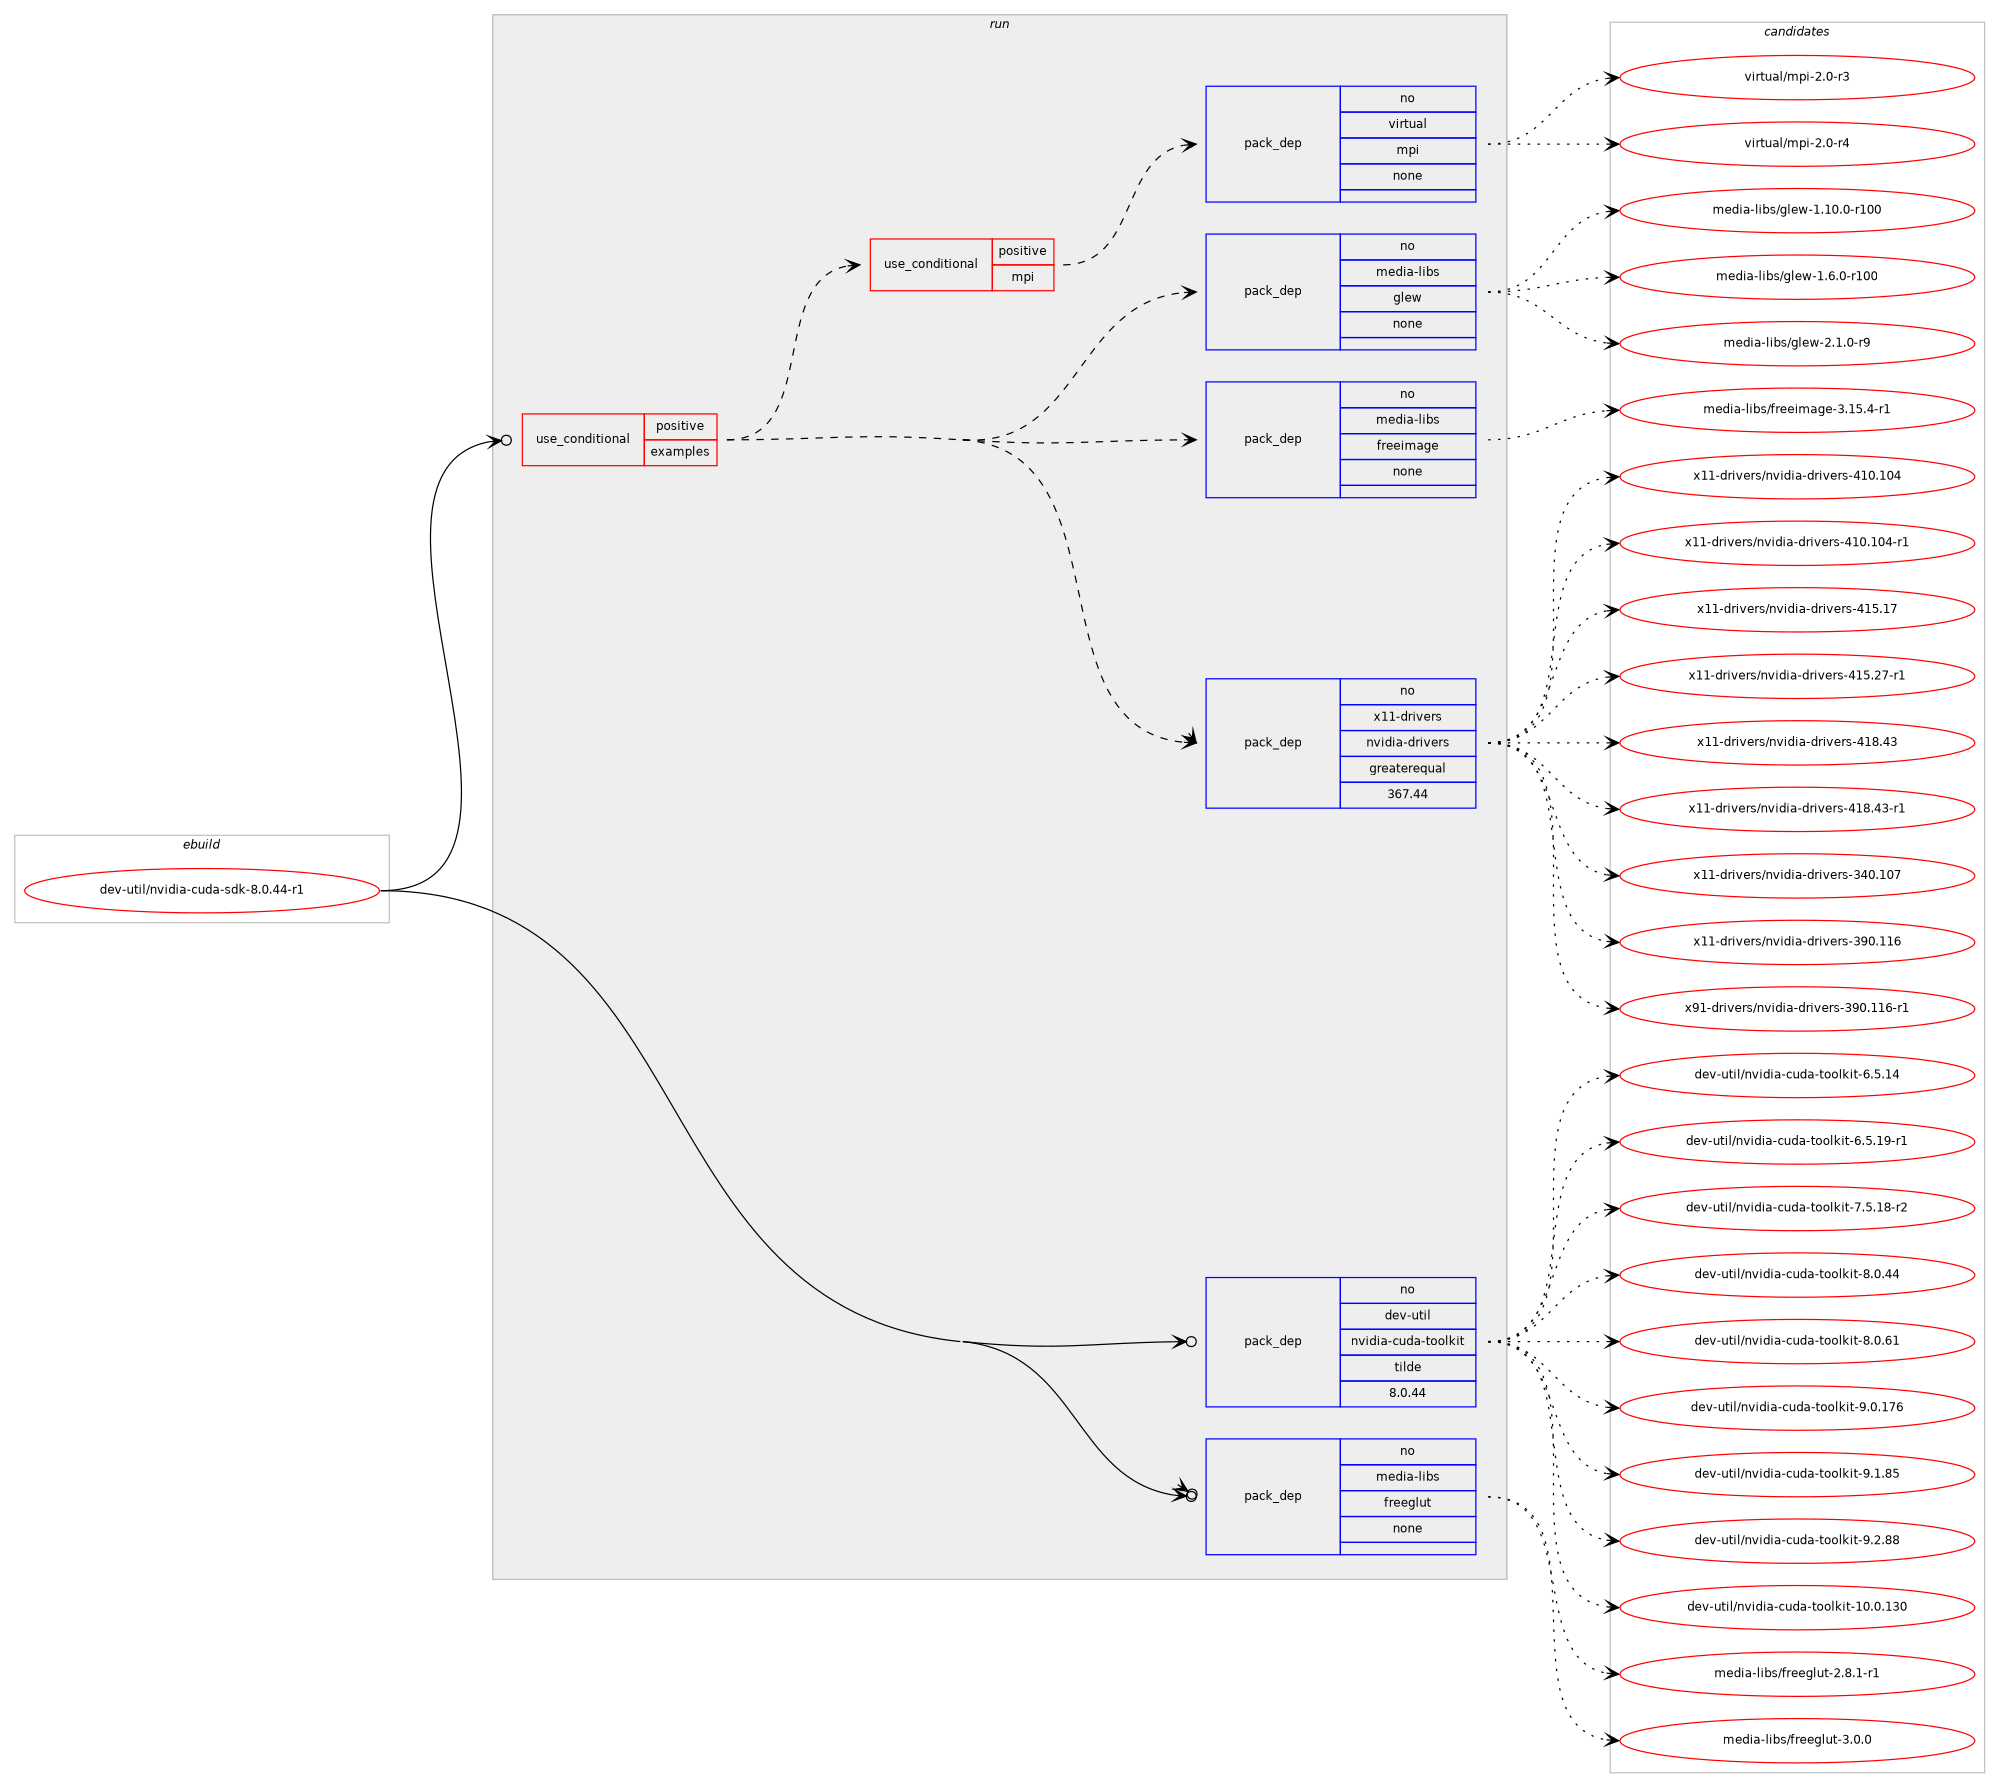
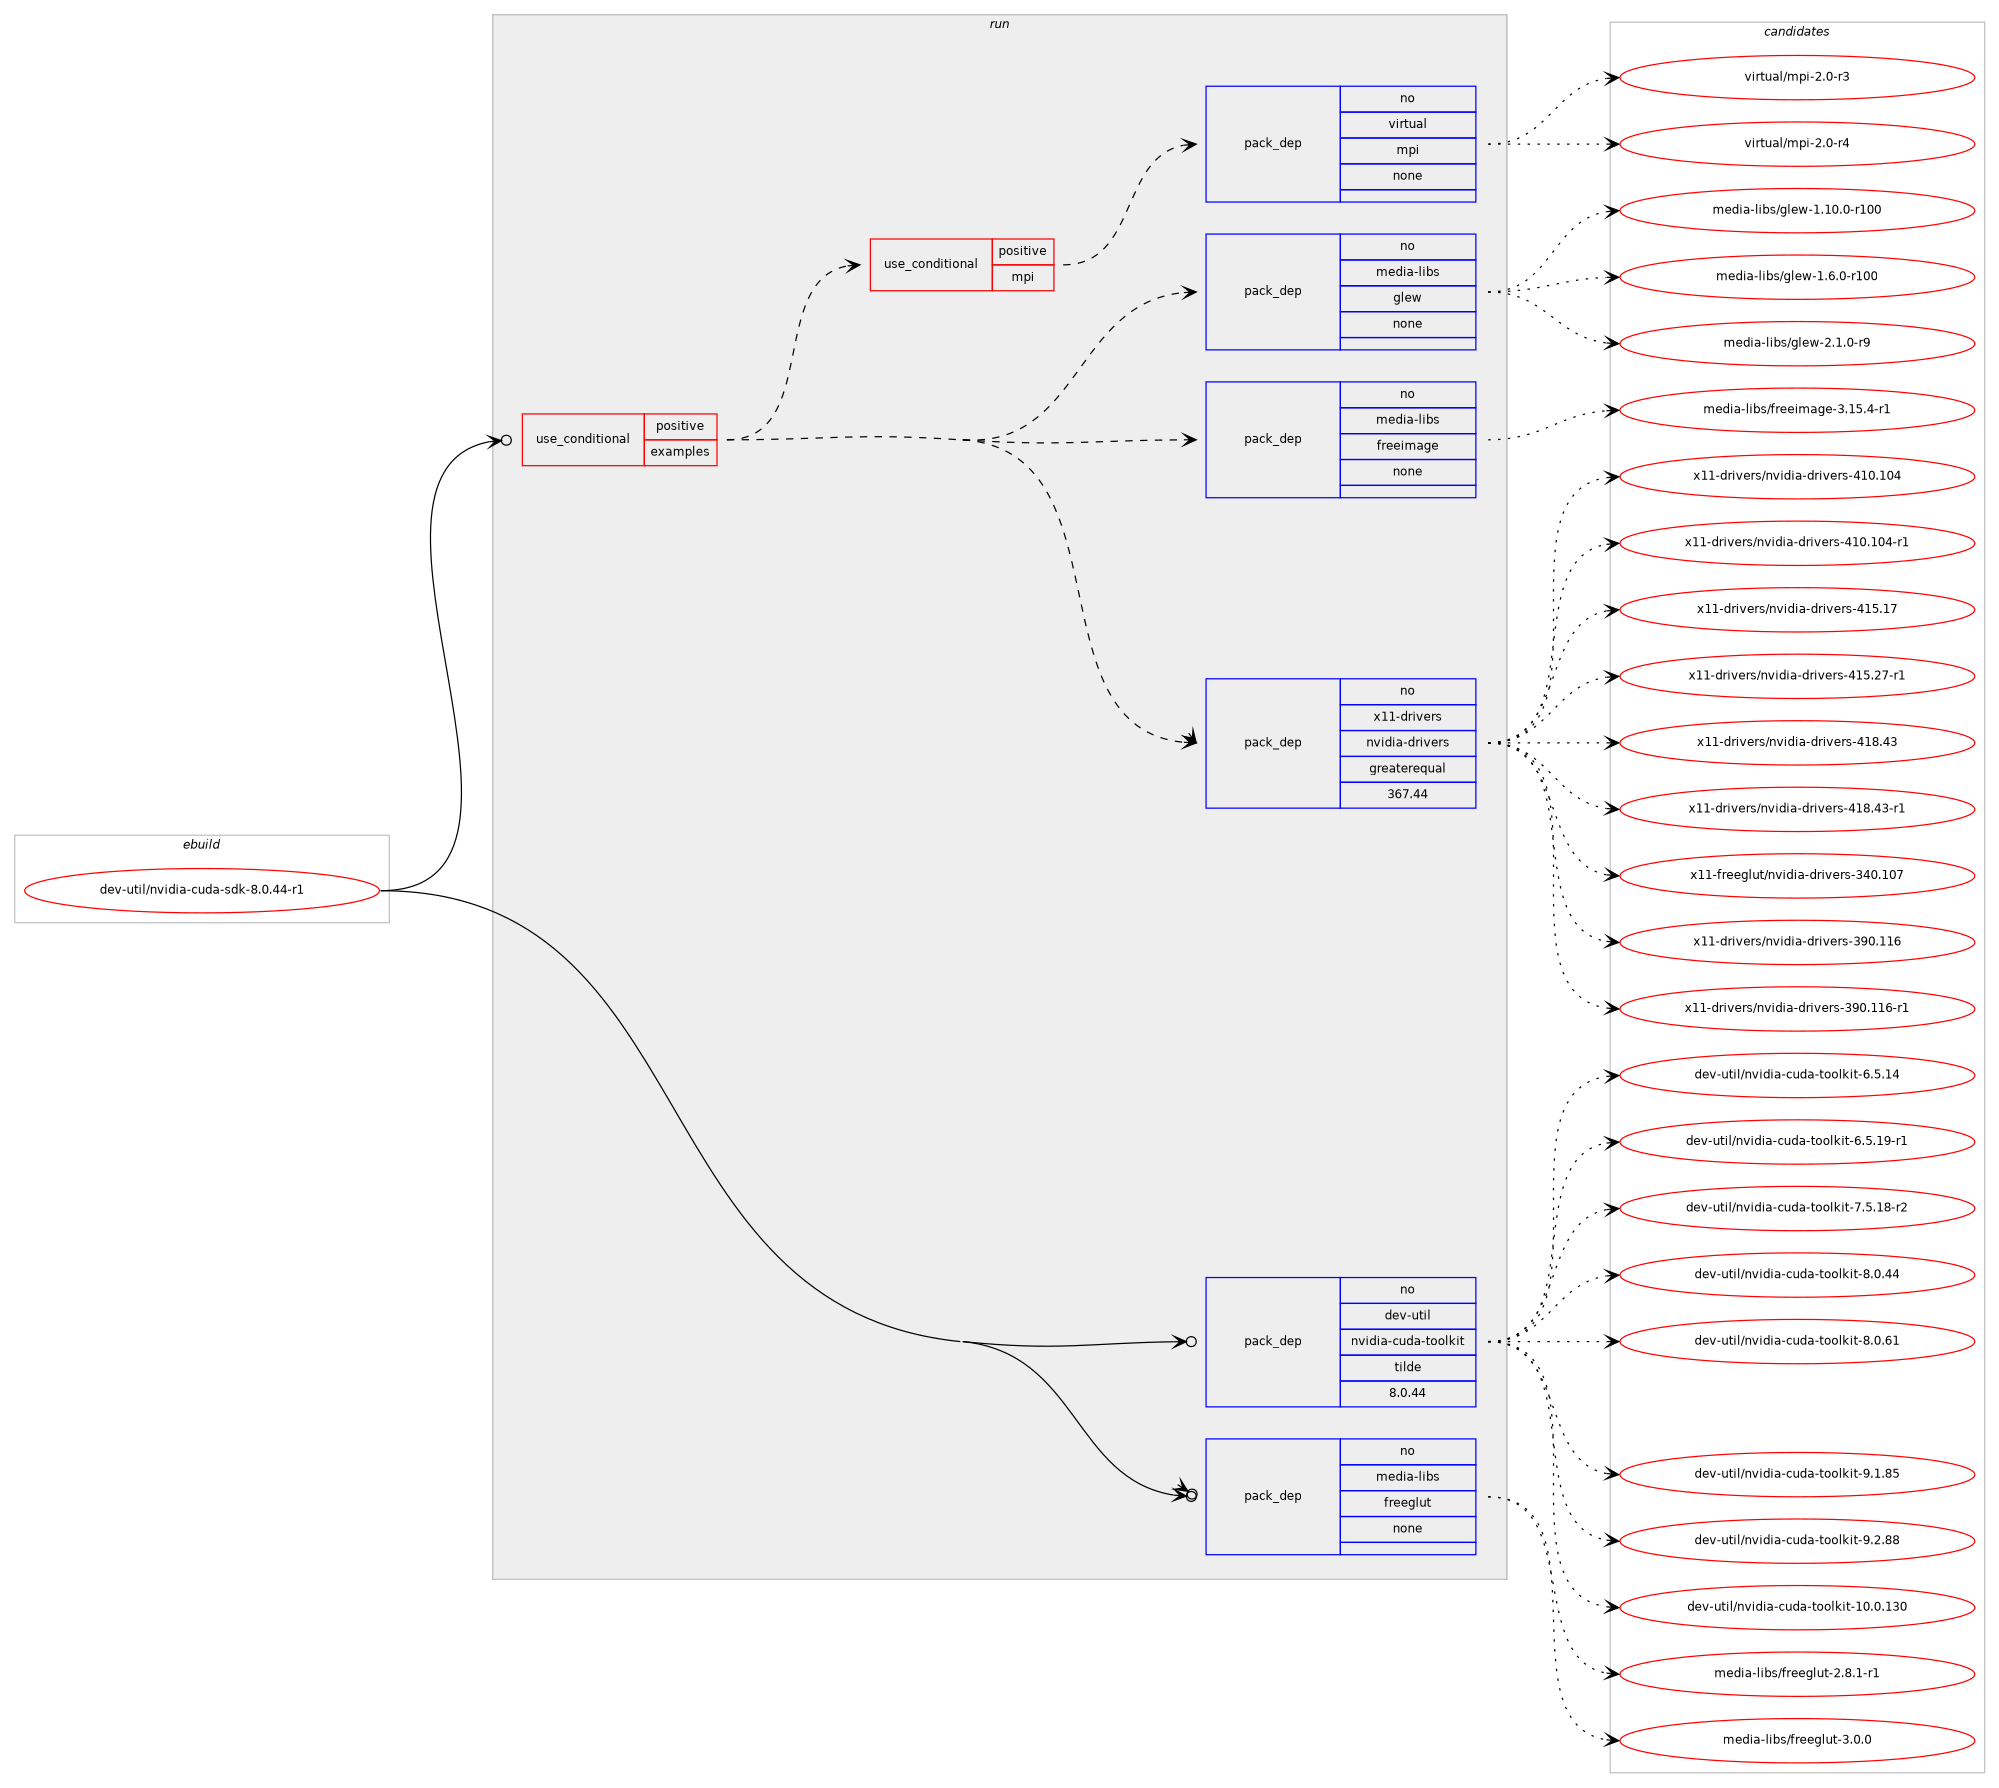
node "x11-drivers/nvidia-drivers-340.107": label "x11-drivers/nvidia-drivers-340.107" -> "x11-freeglut/nvidia-drivers-340.107"
node "x91-drivers/nvidia-drivers-390.116-r1": label "x91-drivers/nvidia-drivers-390.116-r1" -> "x11-drivers/nvidia-drivers-390.116-r1"
node "dev-util/nvidia-cuda-toolkit-9.0.176": removed
